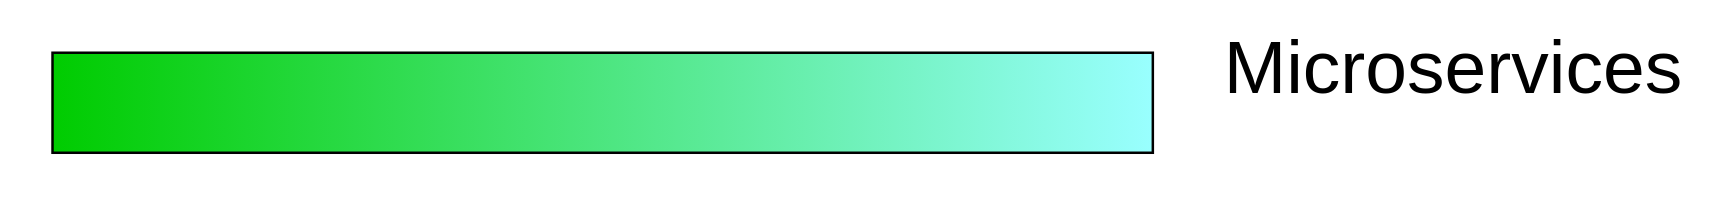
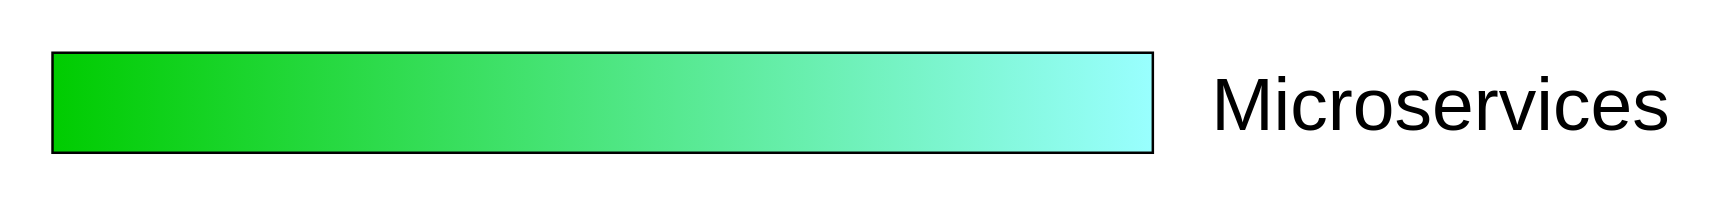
node "Microservices": moved (1453, 65) -> (1440, 103)
